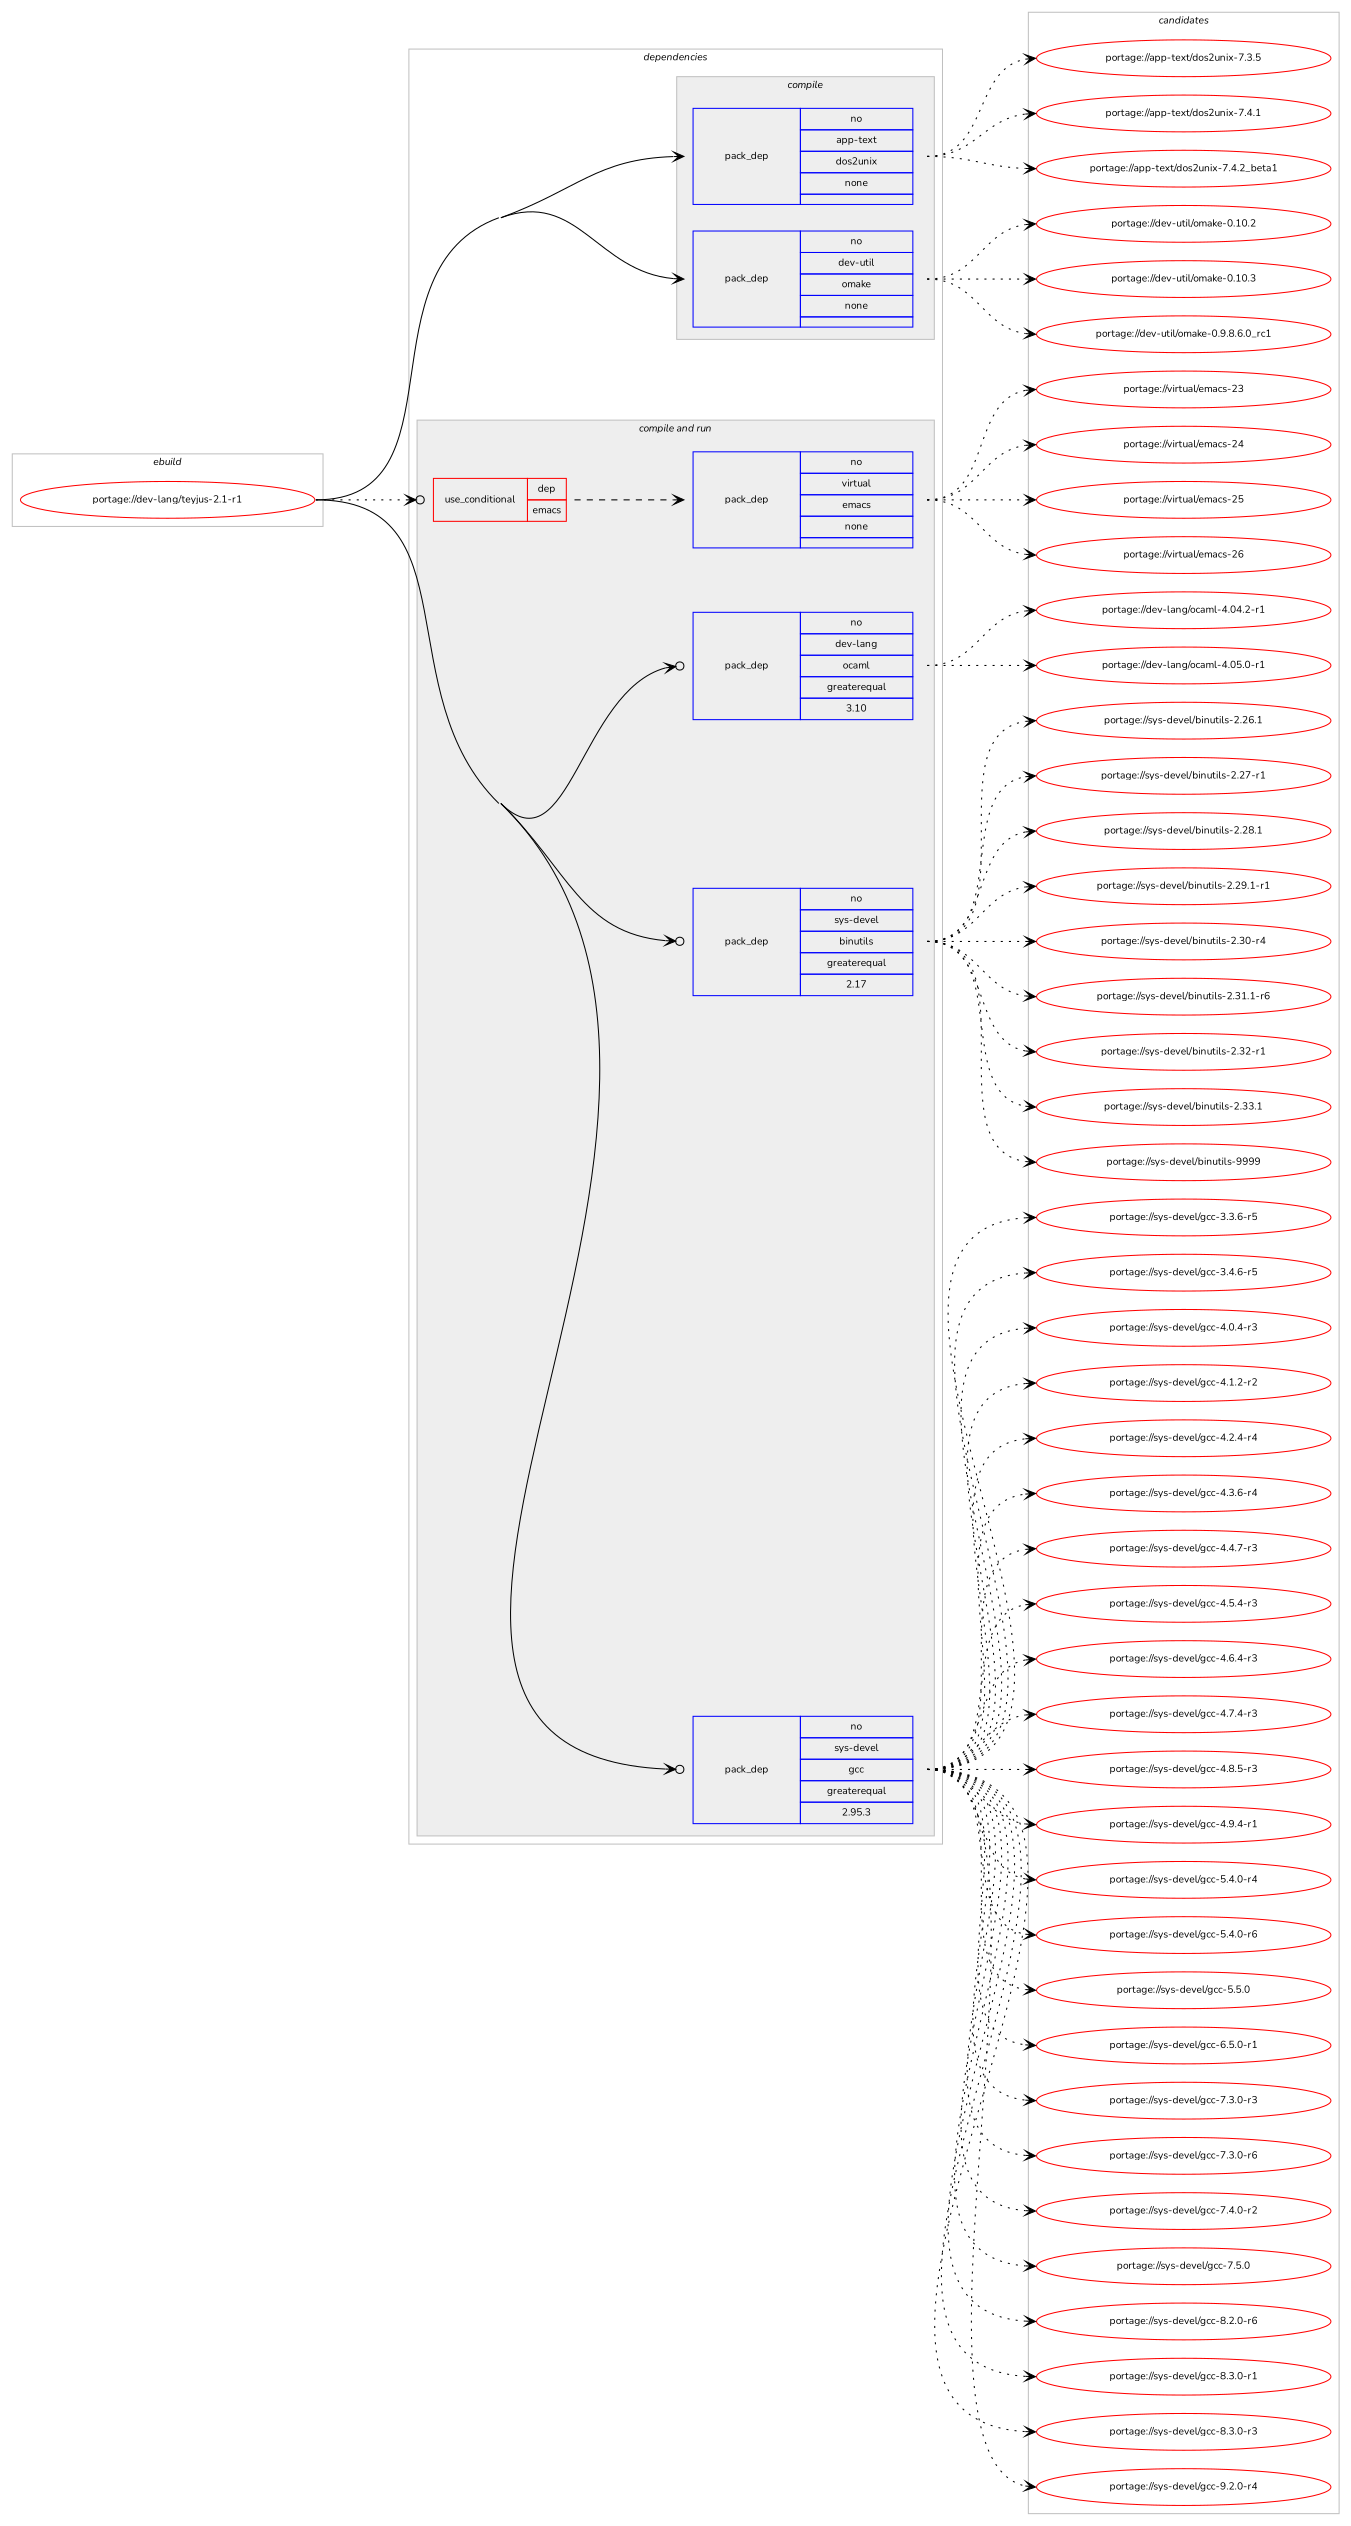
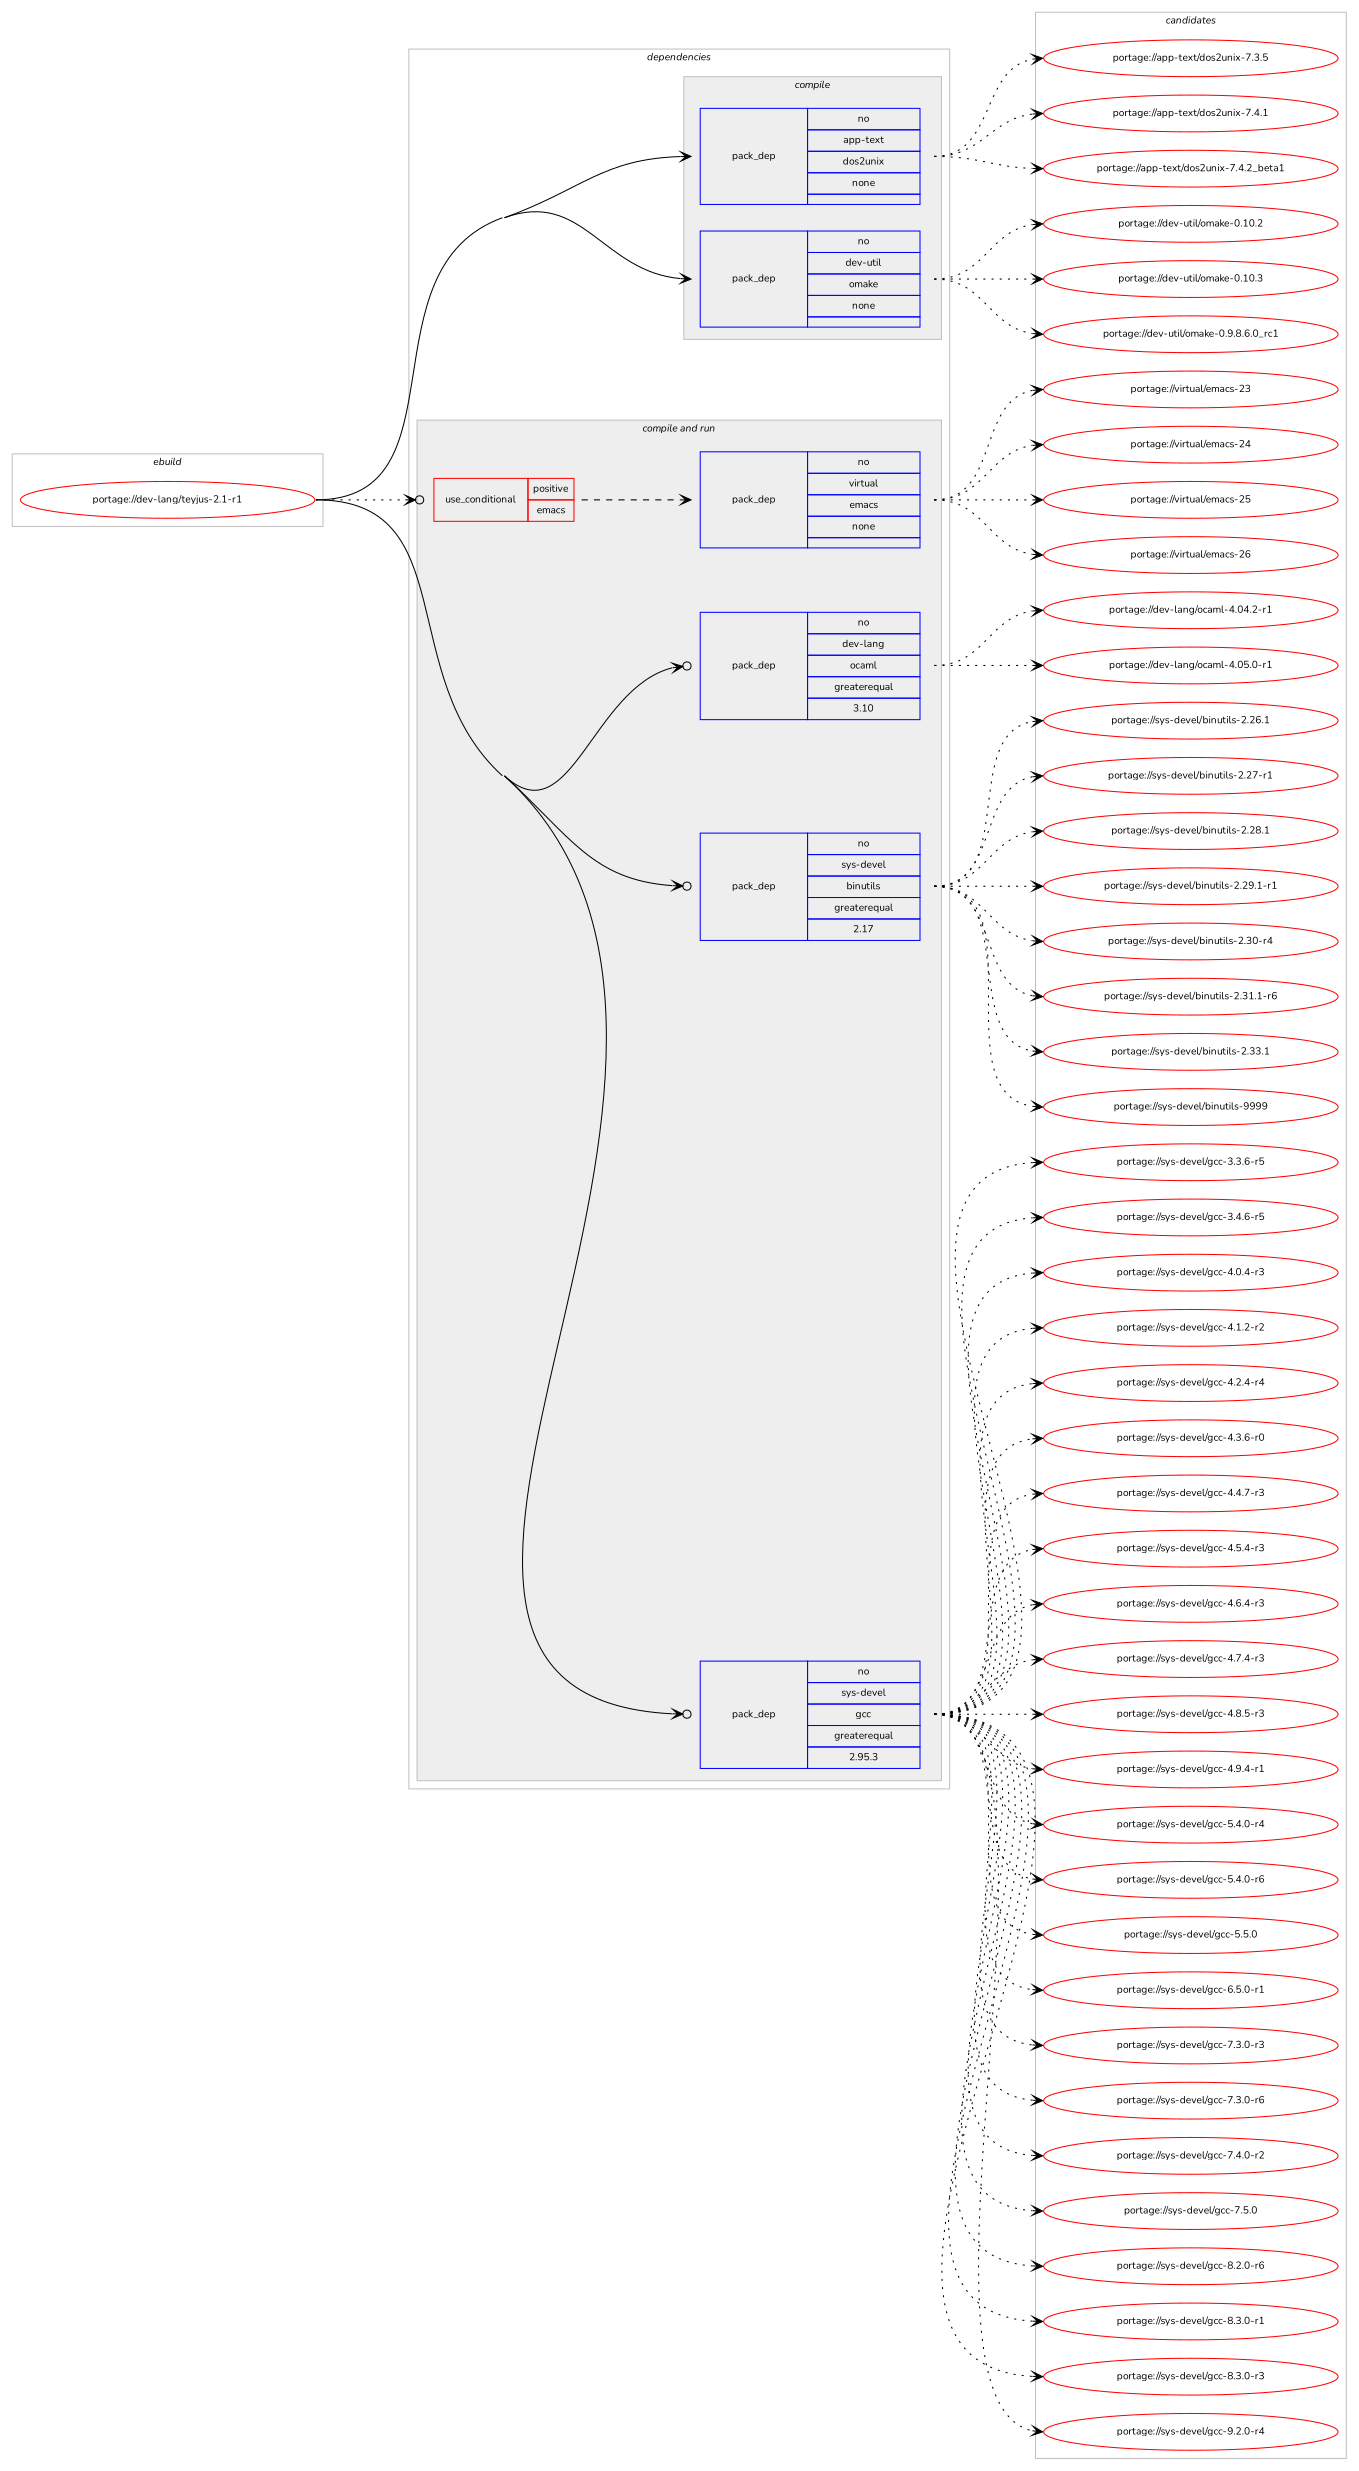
node "use_conditional": text "dep" -> "positive"
node "portage://sys-devel/binutils-2.32-r1": removed
node "portage://sys-devel/gcc-4.3.6-r4": label "portage://sys-devel/gcc-4.3.6-r4" -> "portage://sys-devel/gcc-4.3.6-r0"
